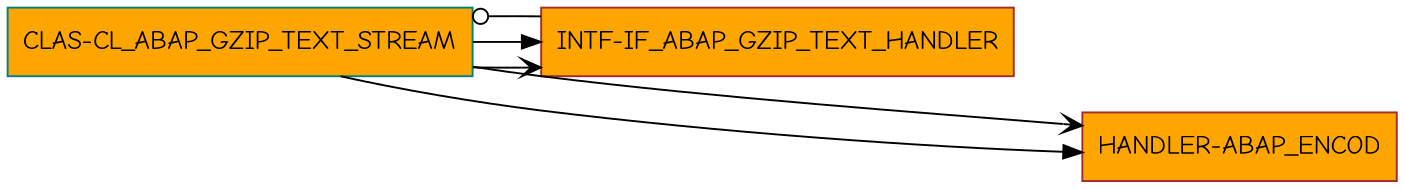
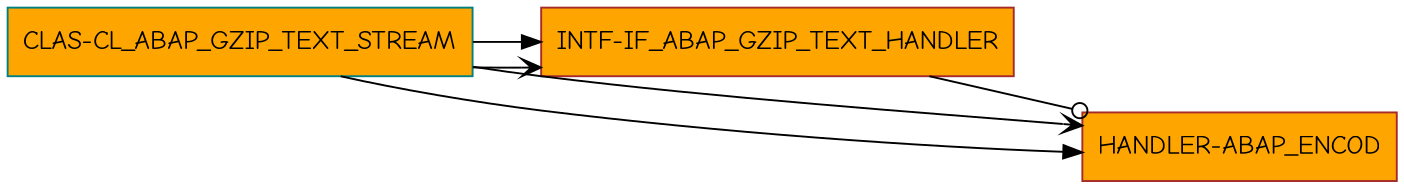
edge "INTF-IF_ABAP_GZIP_TEXT_HANDLER" -> "CLAS-CL_ABAP_GZIP_TEXT_STREAM": now "INTF-IF_ABAP_GZIP_TEXT_HANDLER" -> "HANDLER-ABAP_ENCOD"
